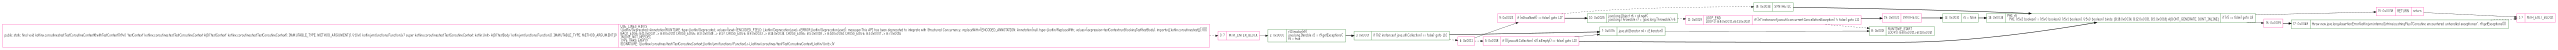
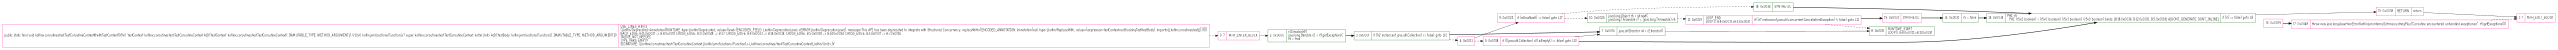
edge "9: 0x0023" -> "10: 0x0025": style bold -> dashed
edge "14: 0x0034" -> "16: 0x0039": removed
node "17: 0x0048": color darkgreen -> deeppink
